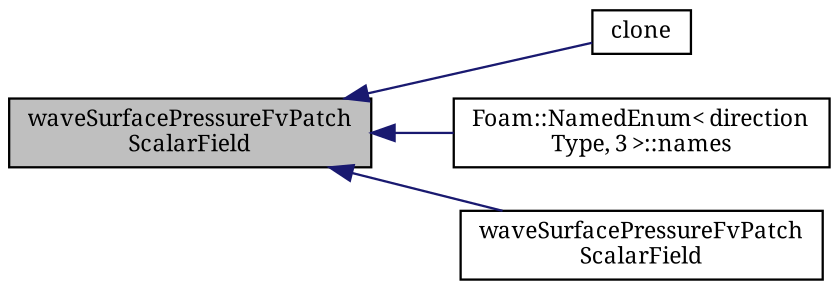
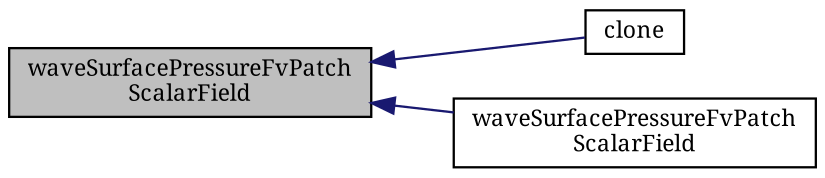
node "Foam::NamedEnum< direction Type, 3 >::names": removed
